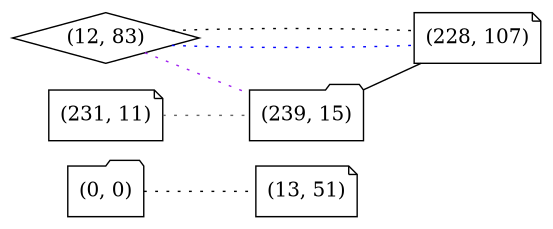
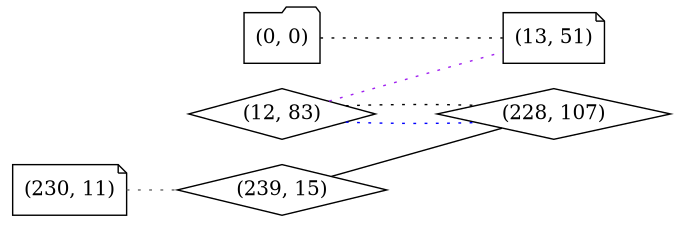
node "(228, 107)": shape note -> diamond
edge "(12, 83)" -- "(239, 15)": now "(12, 83)" -- "(13, 51)"
node "(231, 11)": label "(231, 11)" -> "(230, 11)"
node "(239, 15)": shape folder -> diamond
